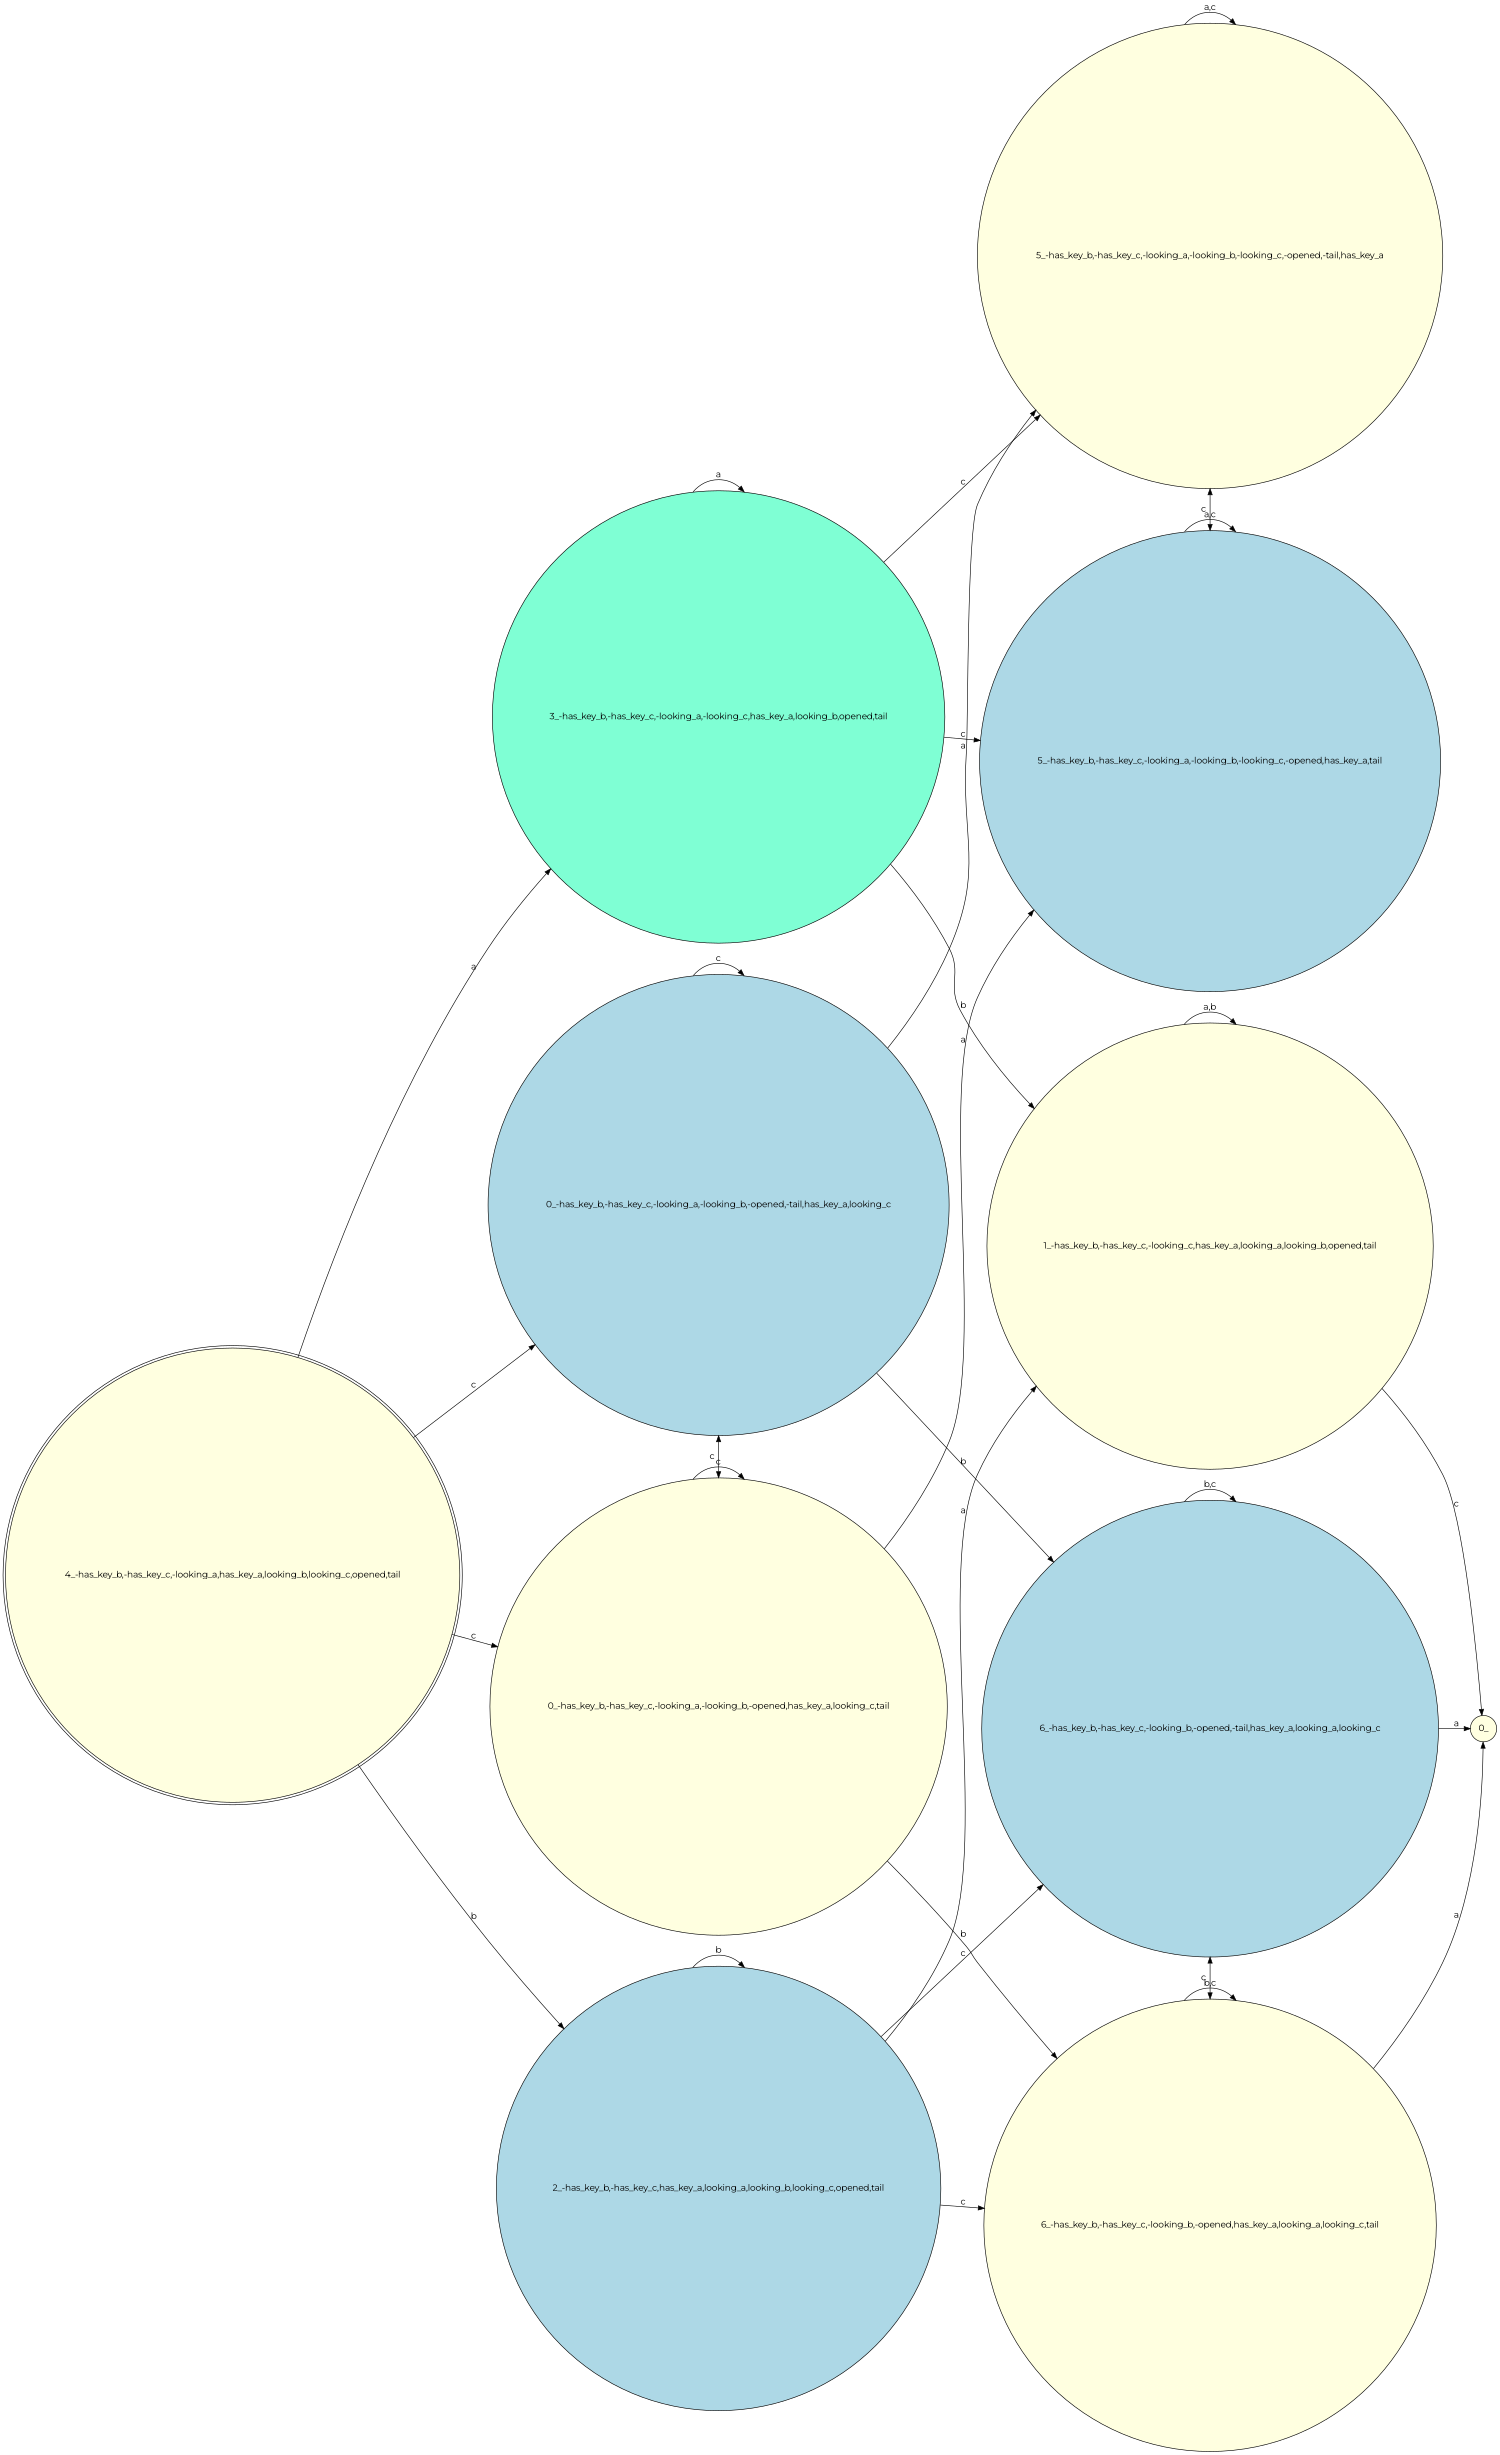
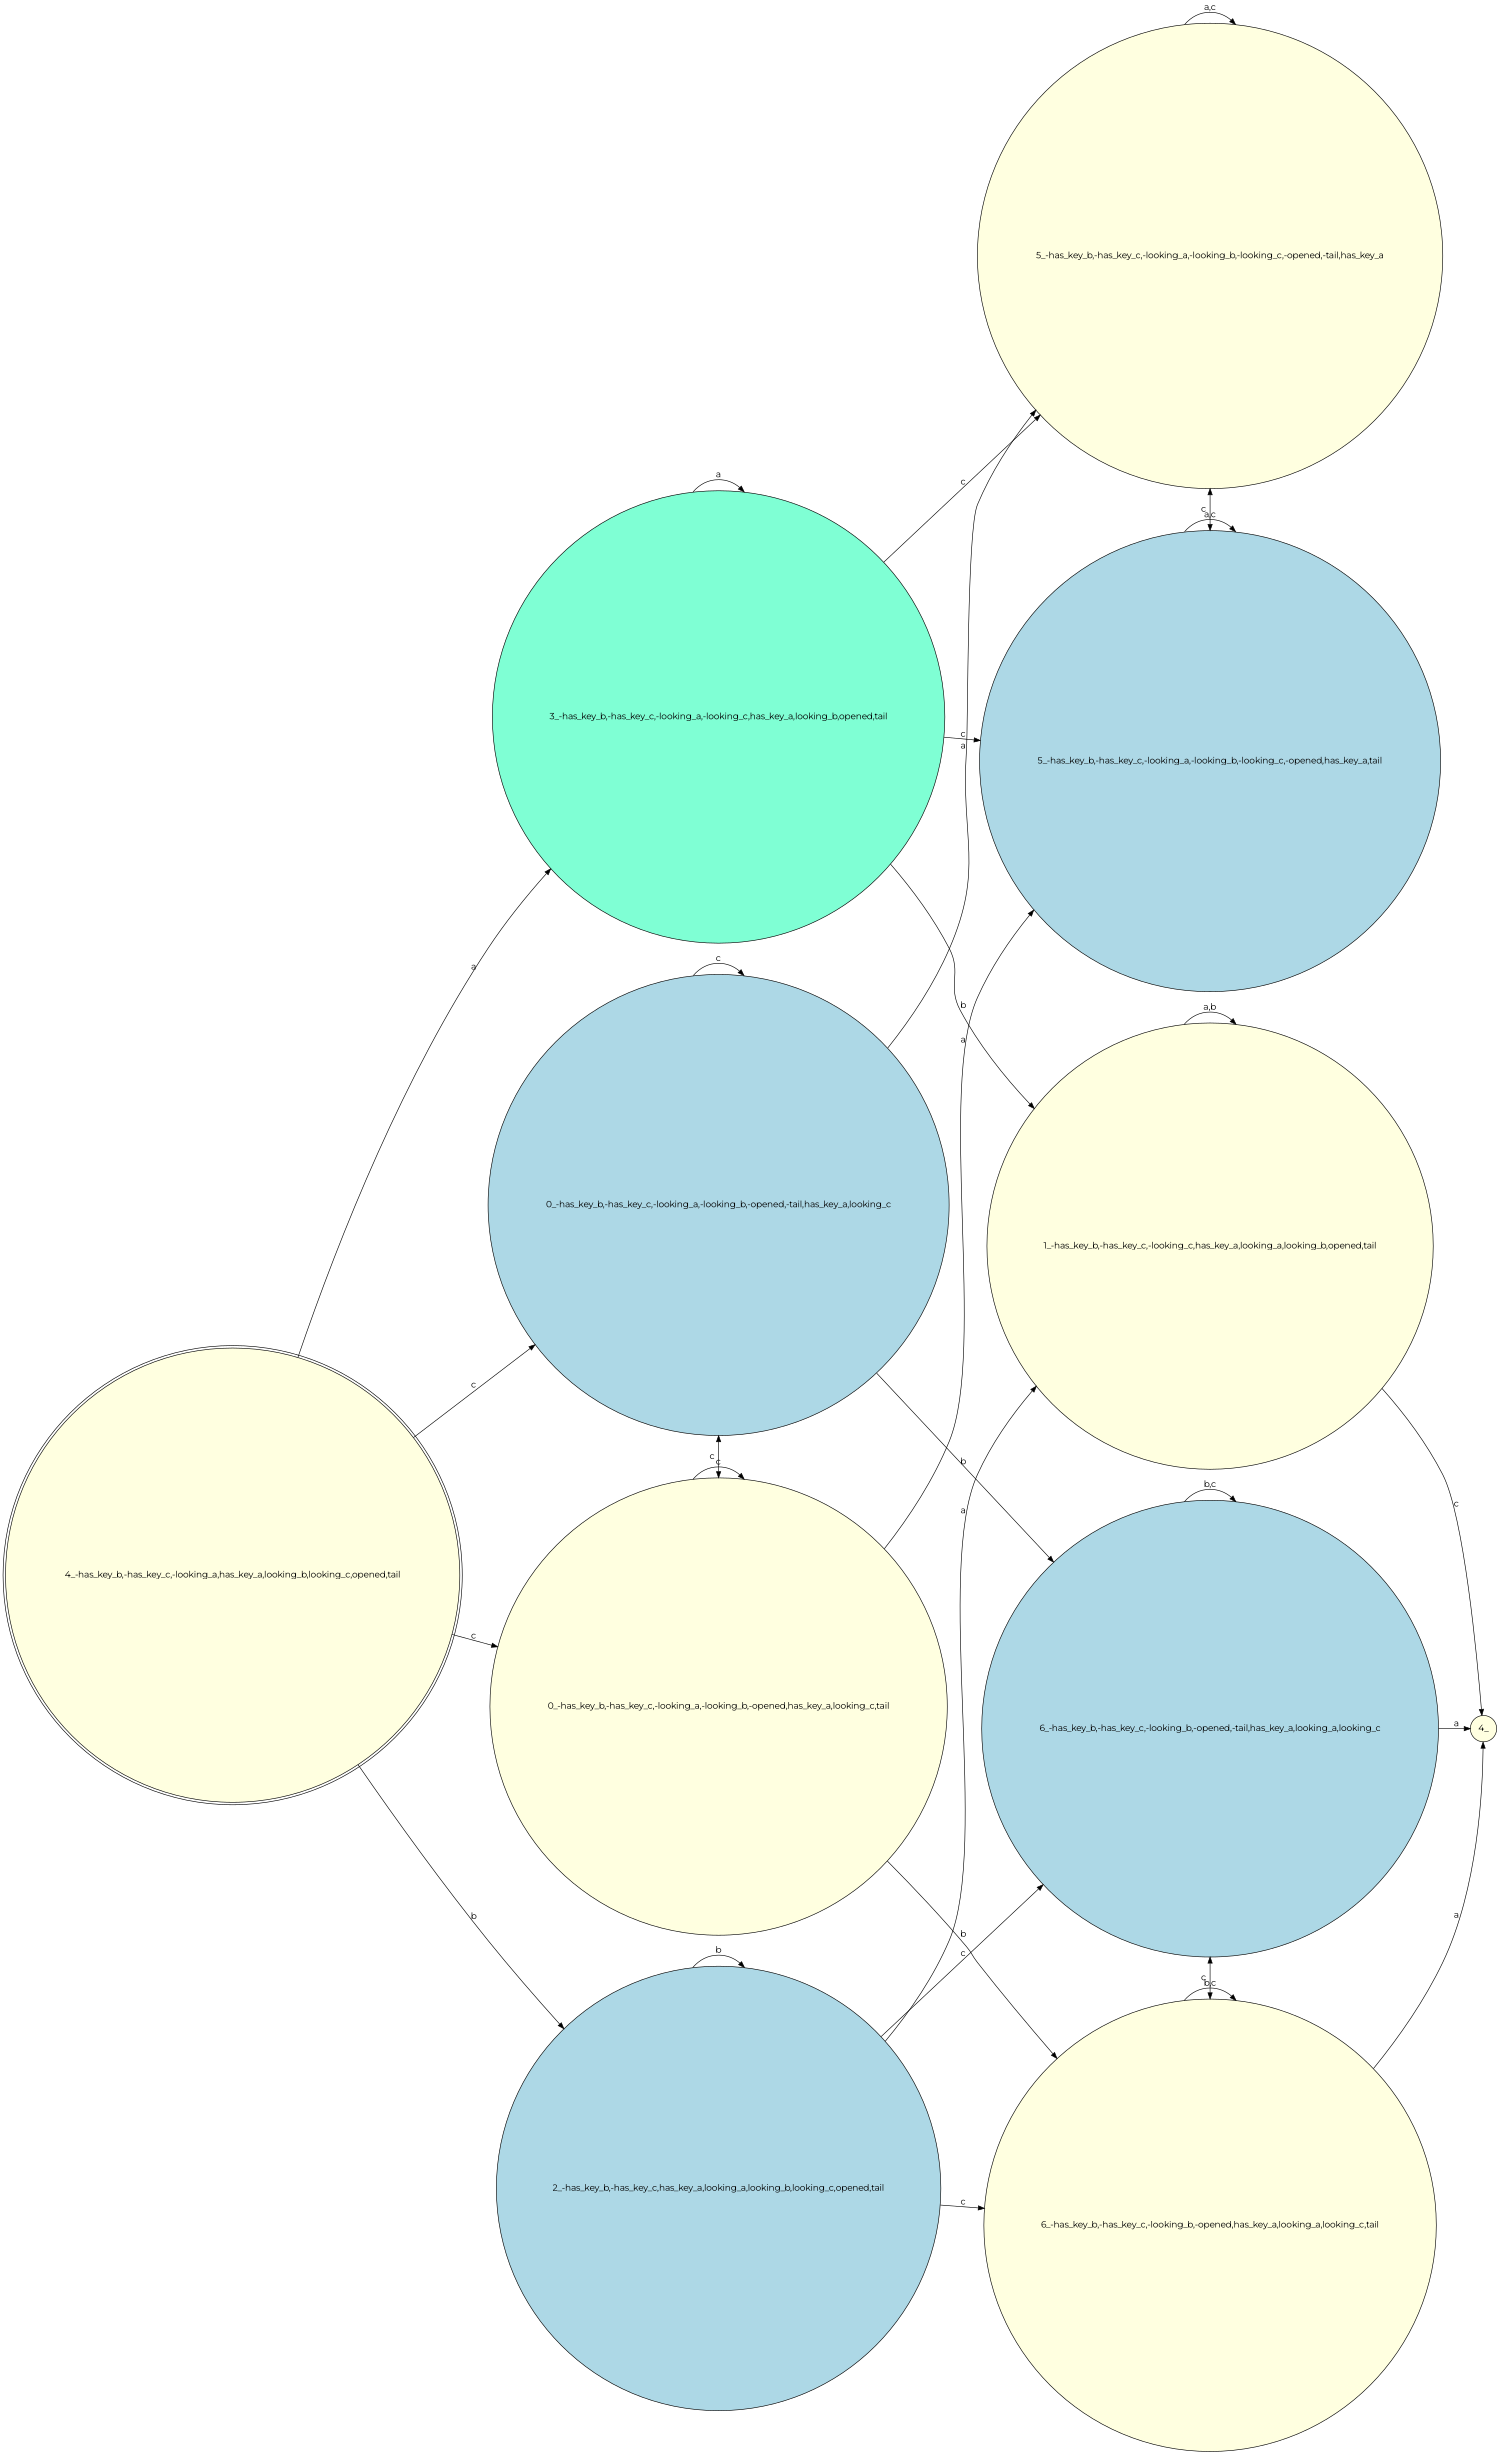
node "0_": label "0_" -> "4_"
